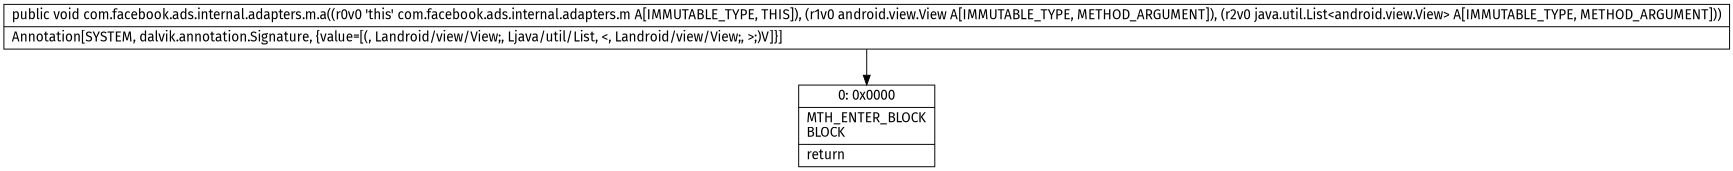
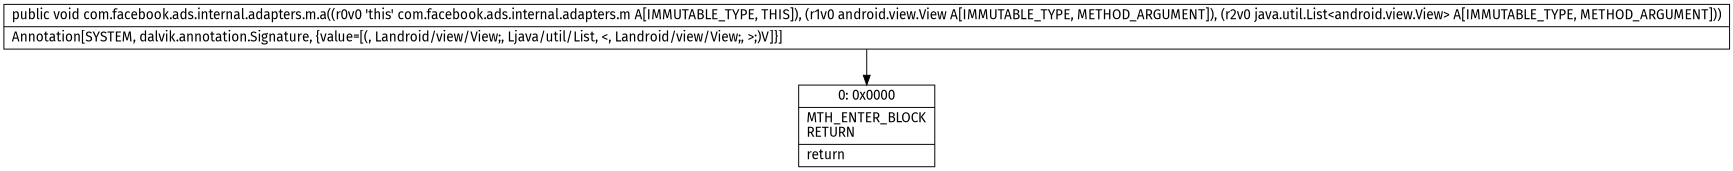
node "0: 0x0000": text "BLOCK" -> "RETURN"
